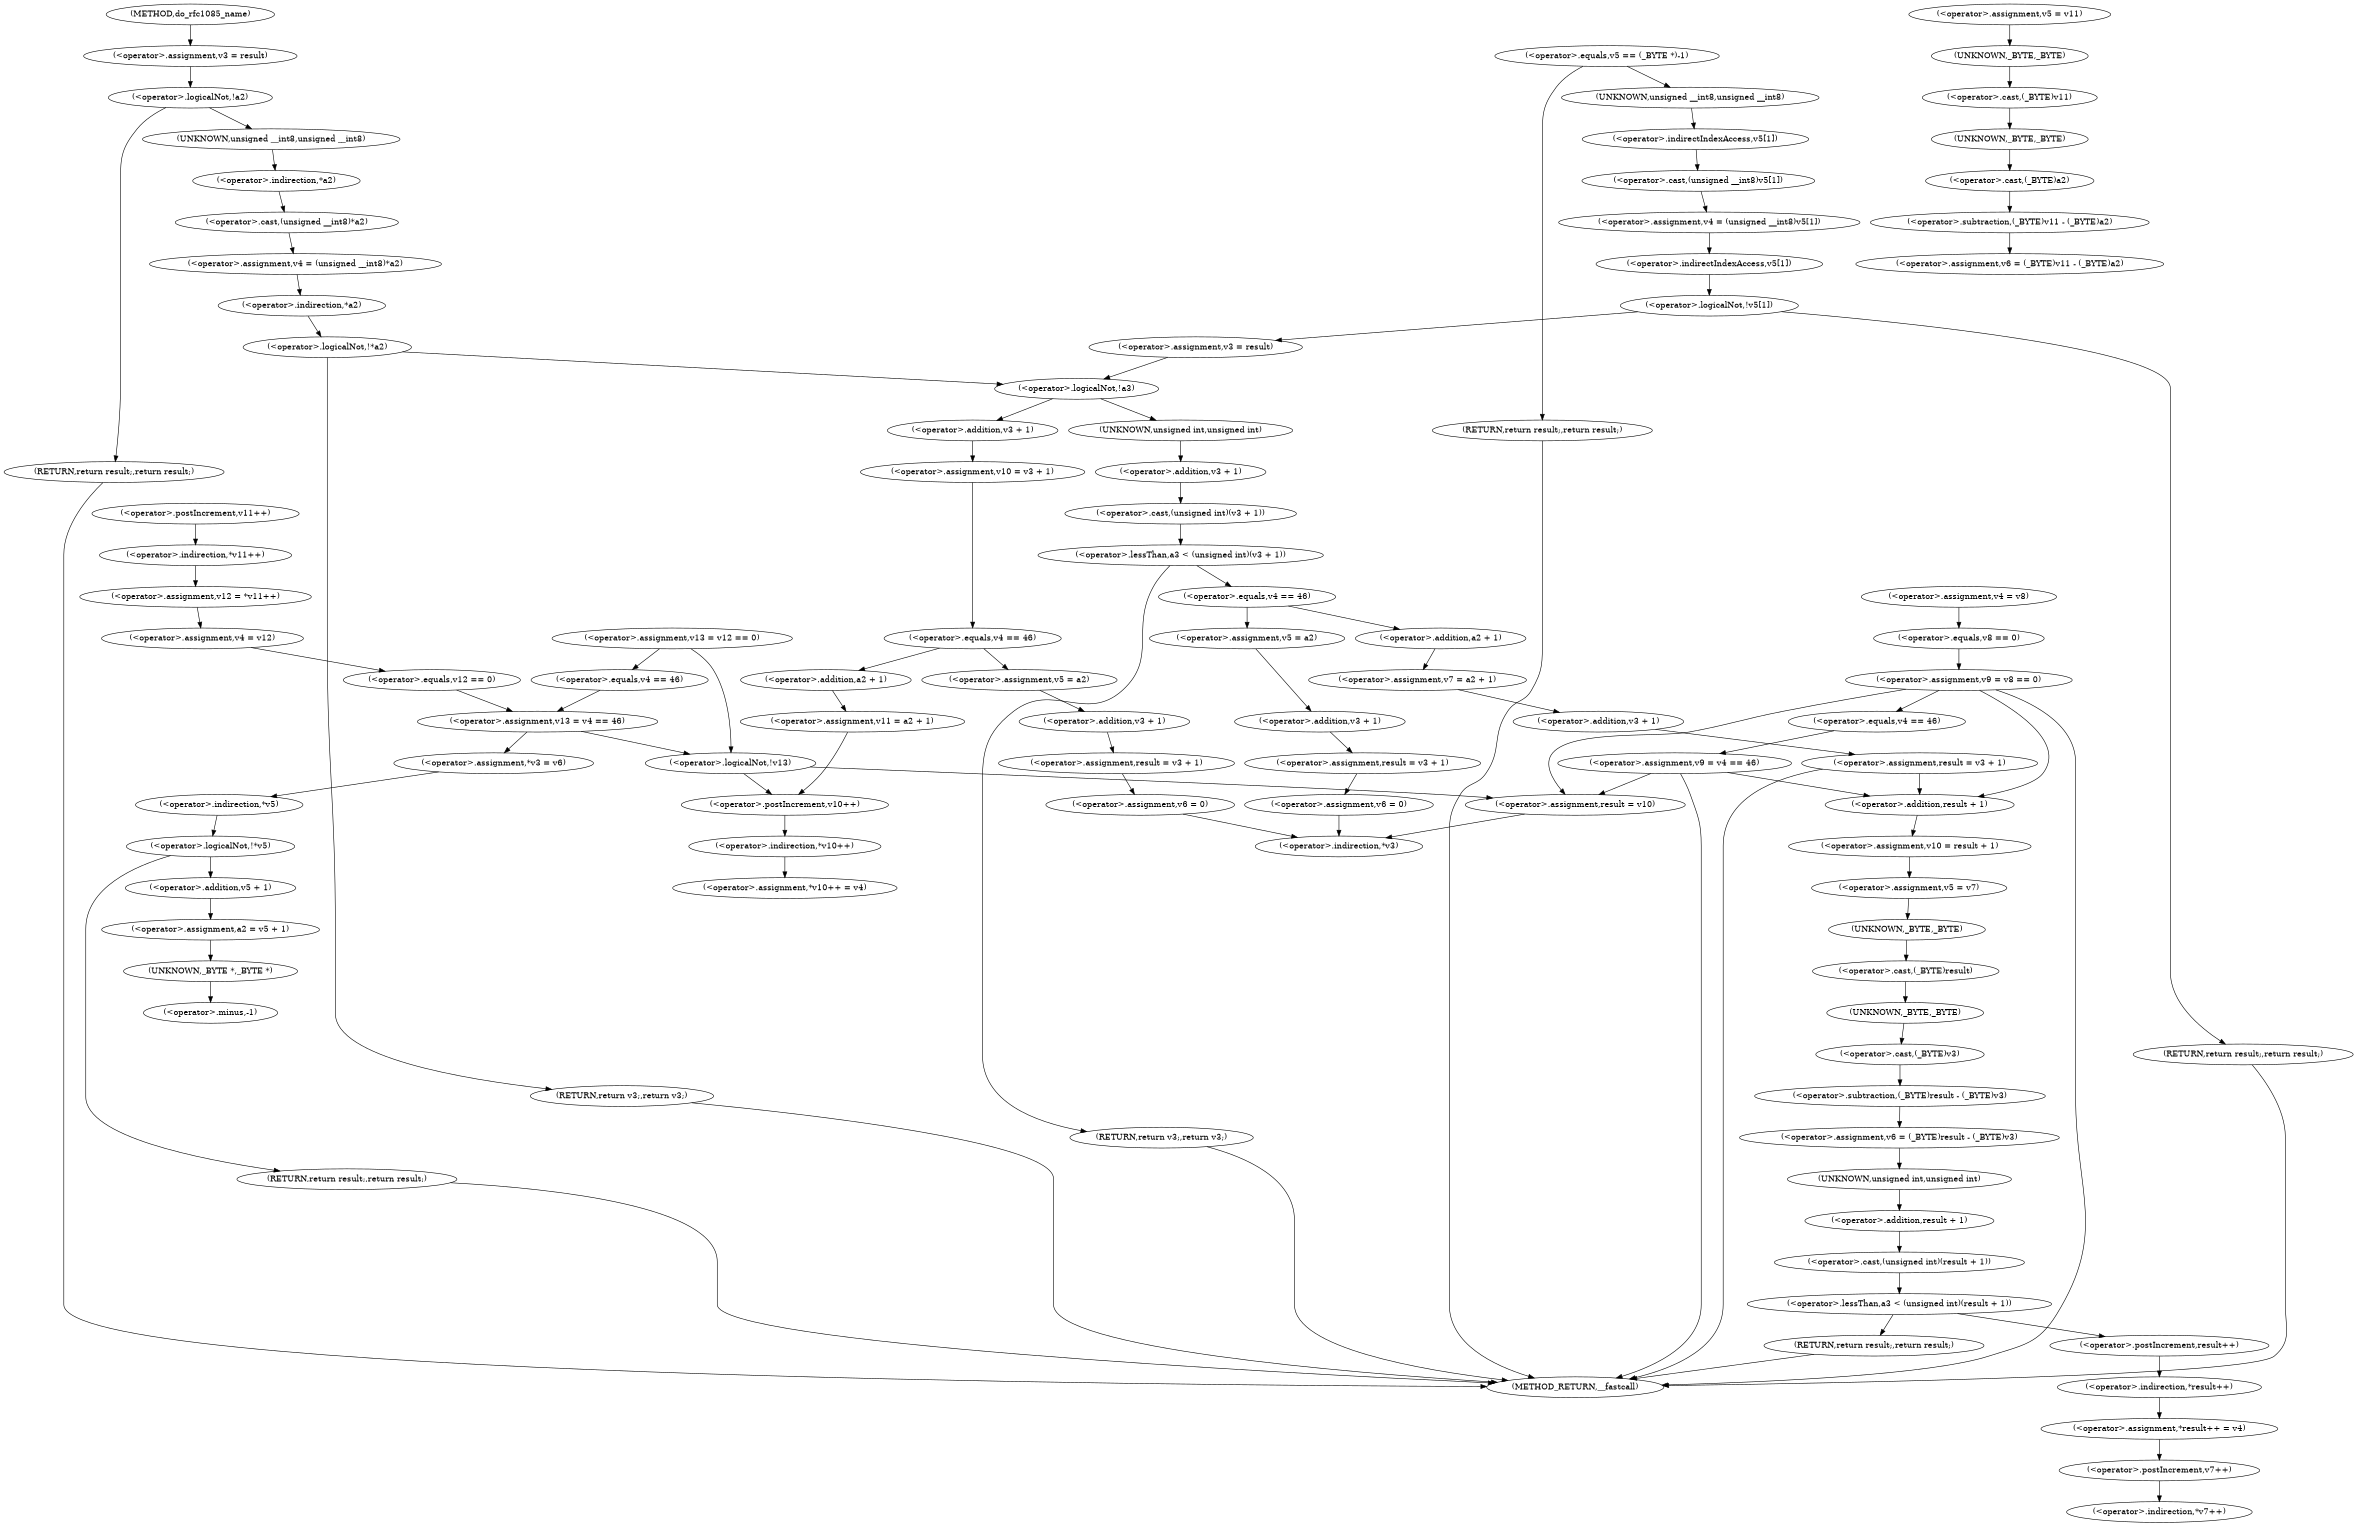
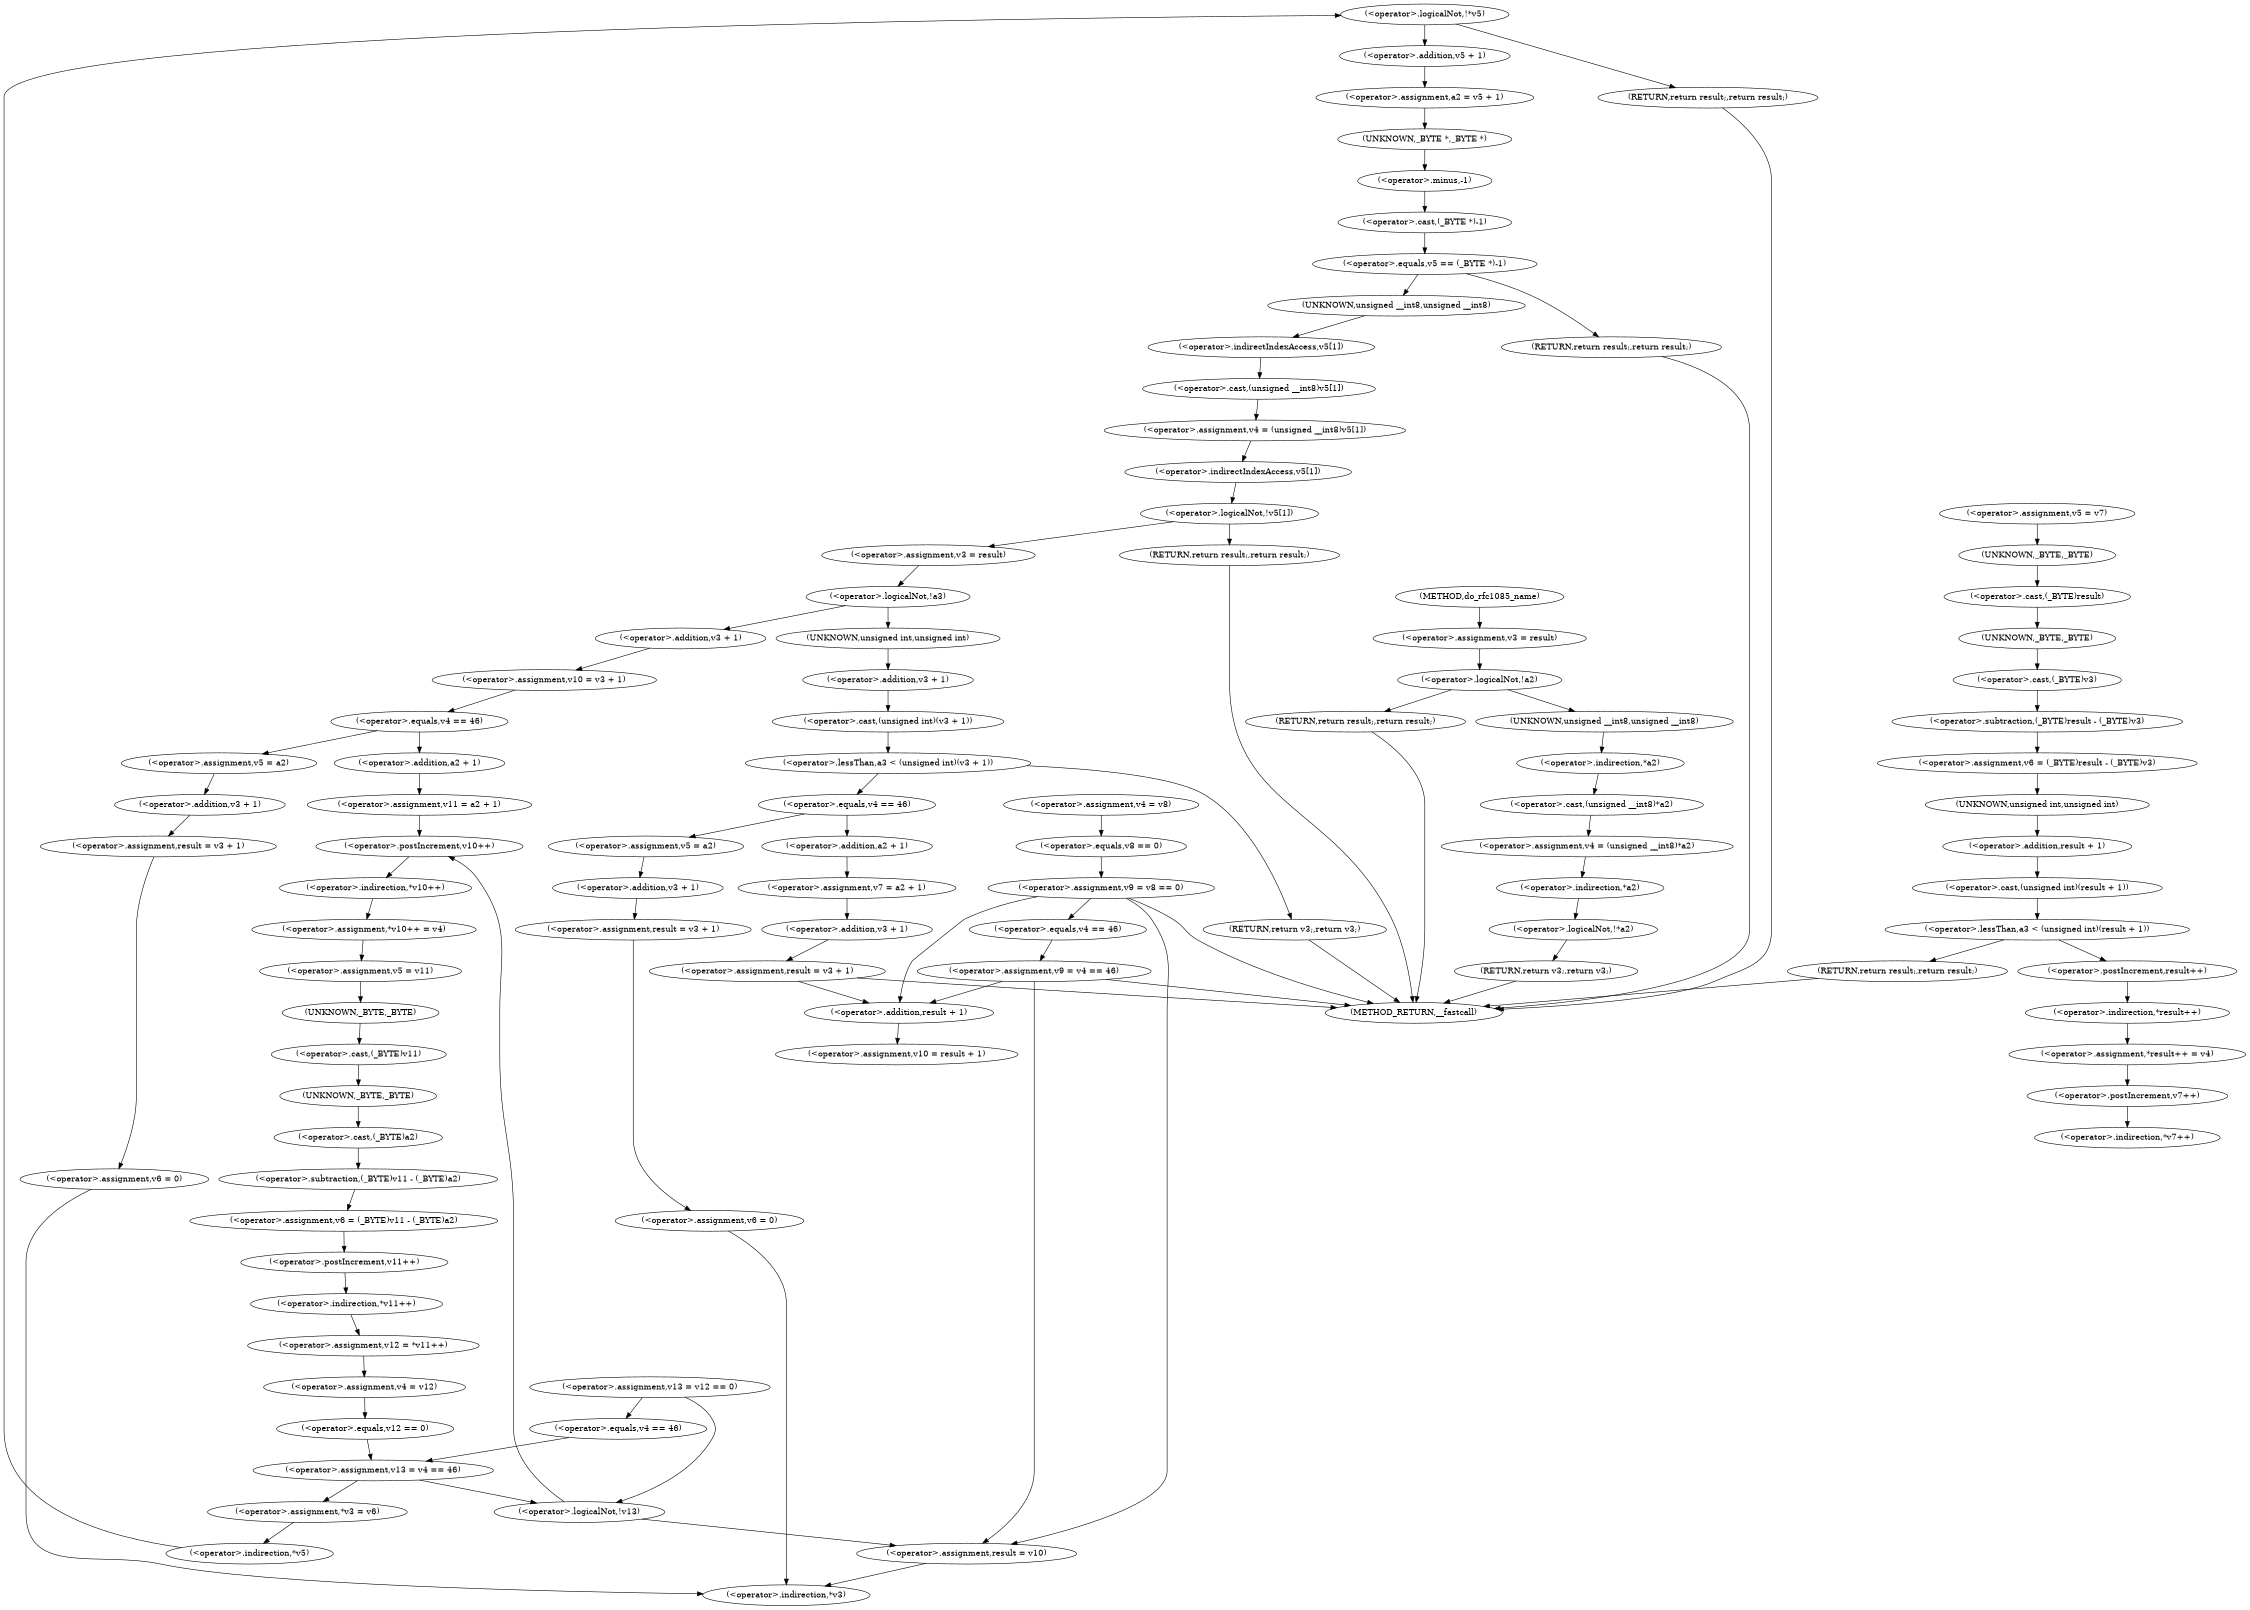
node "(<operator>.cast,(_BYTE *)-1)": added
edge "(<operator>.logicalNot,!*a2)" -> "(<operator>.logicalNot,!a3)": removed
edge "(<operator>.assignment,v10 = result + 1)" -> "(<operator>.assignment,v5 = v7)": removed
edge "(<operator>.assignment,*v10++ = v4)" -> "(<operator>.assignment,v5 = v11)": added
edge "(<operator>.assignment,v6 = (_BYTE)v11 - (_BYTE)a2)" -> "(<operator>.postIncrement,v11++)": added
